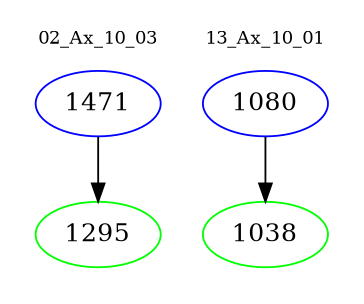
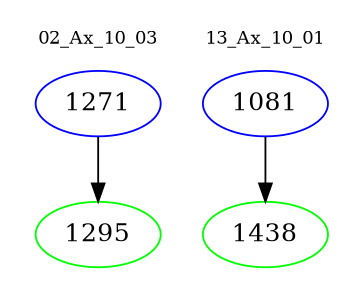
node "1471": label "1471" -> "1271"
node "1080": label "1080" -> "1081"
node "1038": label "1038" -> "1438"
